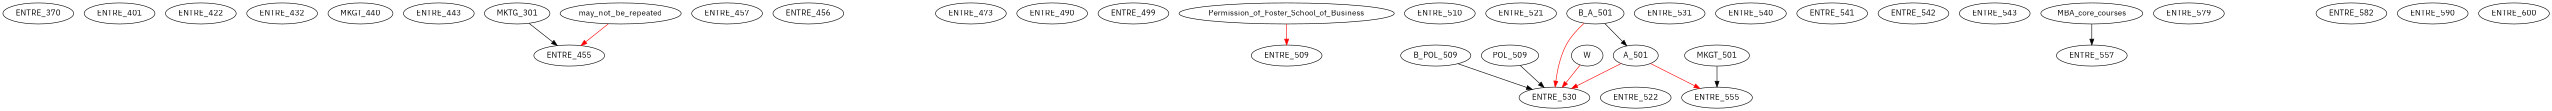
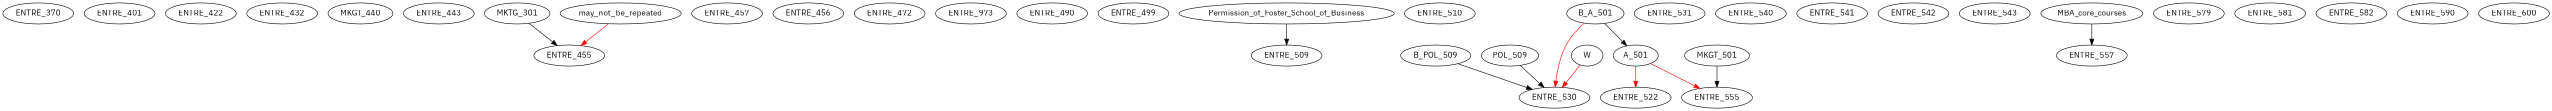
node "ENTRE_472": added
node "ENTRE_473": label "ENTRE_473" -> "ENTRE_973"
node "ENTRE_521": removed
node "ENTRE_581": added
edge "Permission_of_Foster_School_of_Business" -> "ENTRE_509": color red -> black
edge "A_501" -> "ENTRE_530": now "A_501" -> "ENTRE_522"
